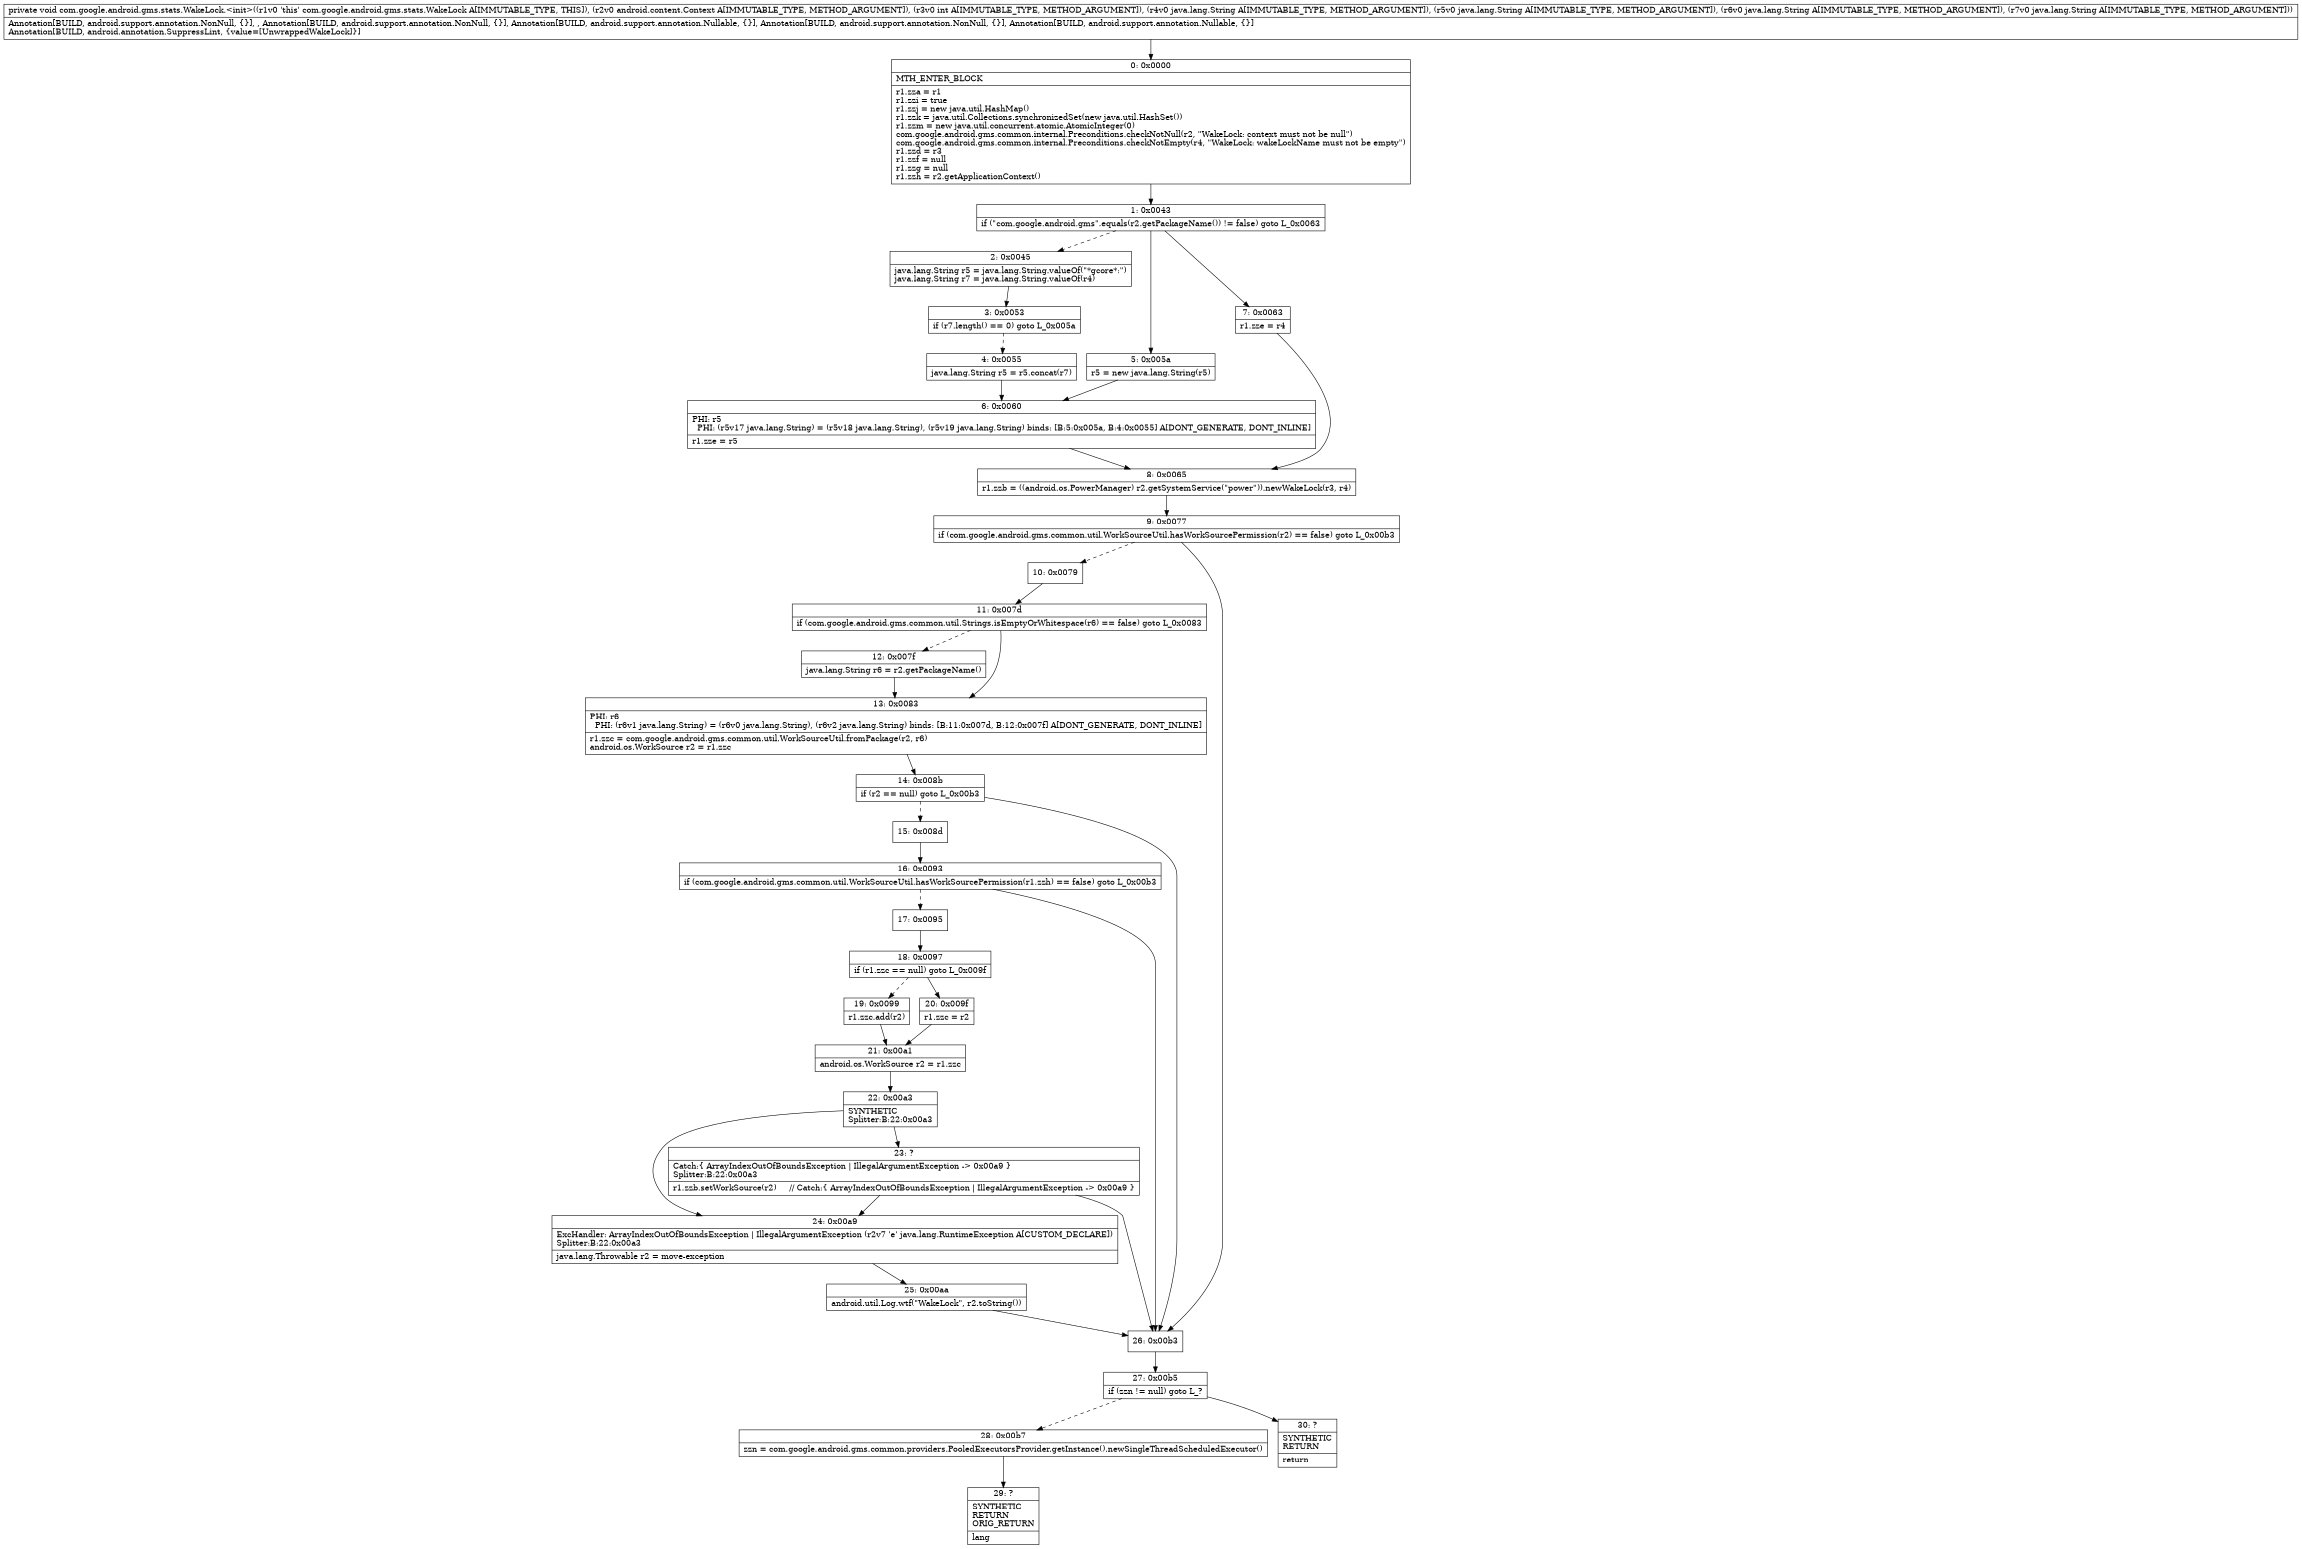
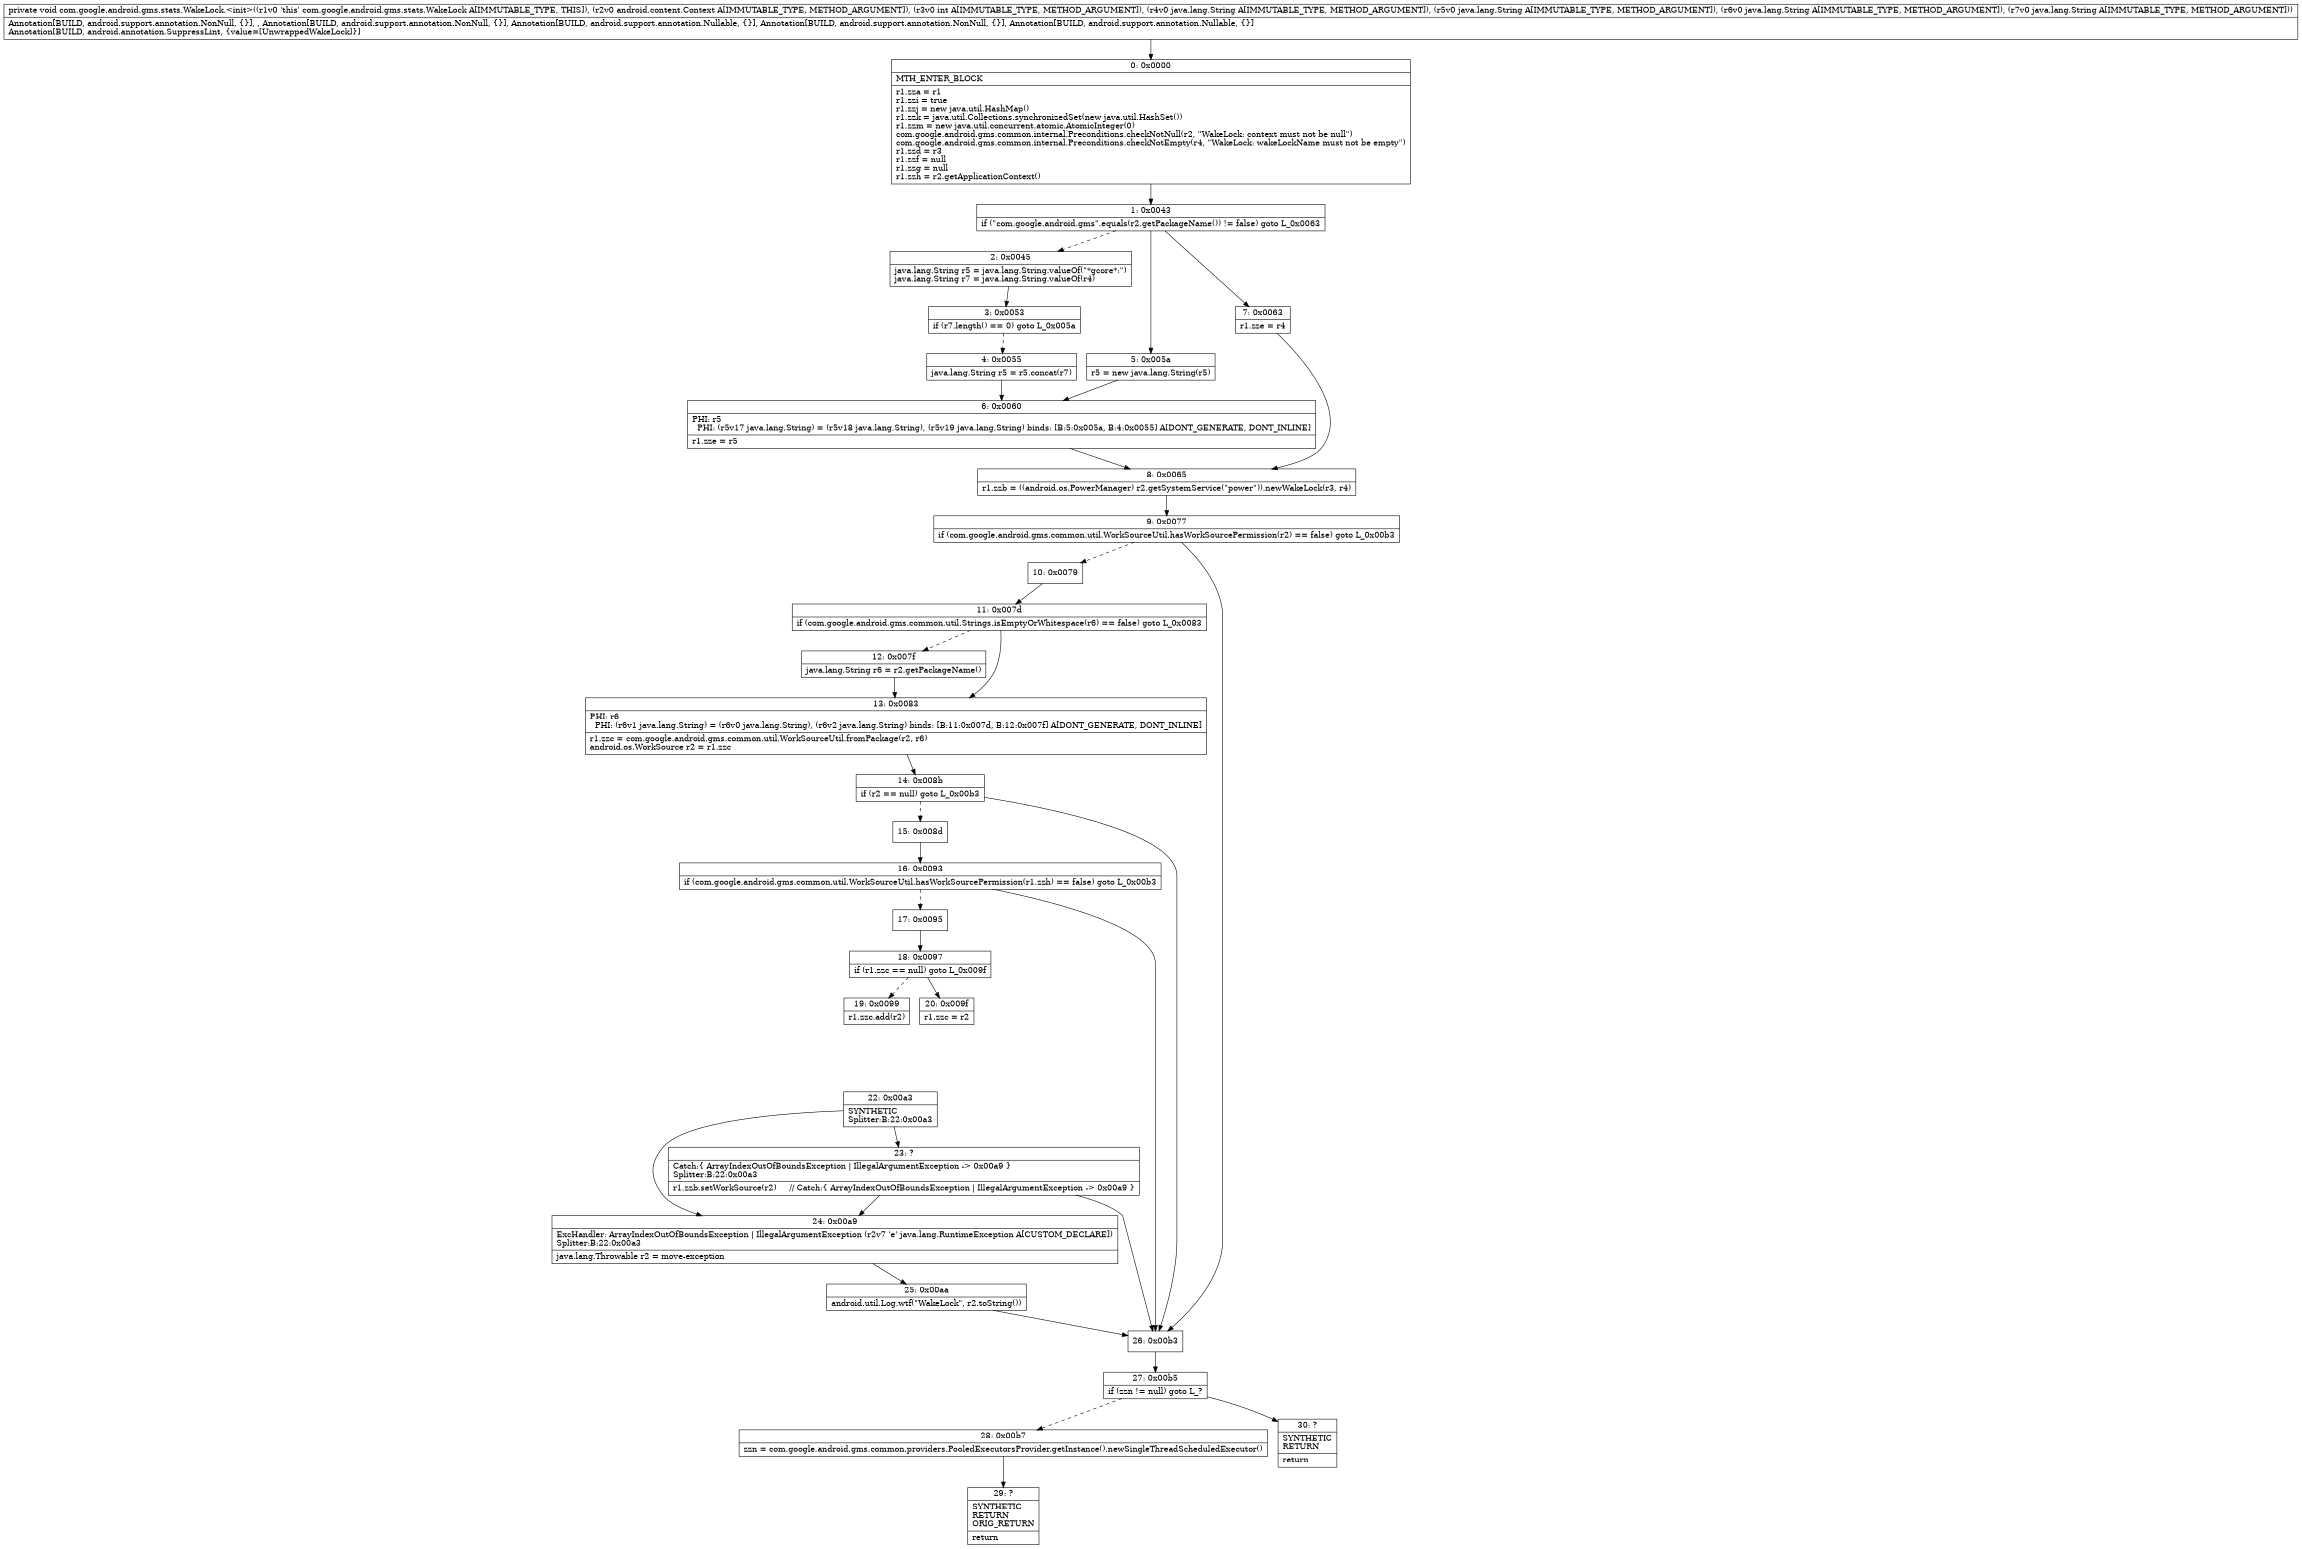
node "21: 0x00a1": removed
node "29: ?": text "lang" -> "return"
